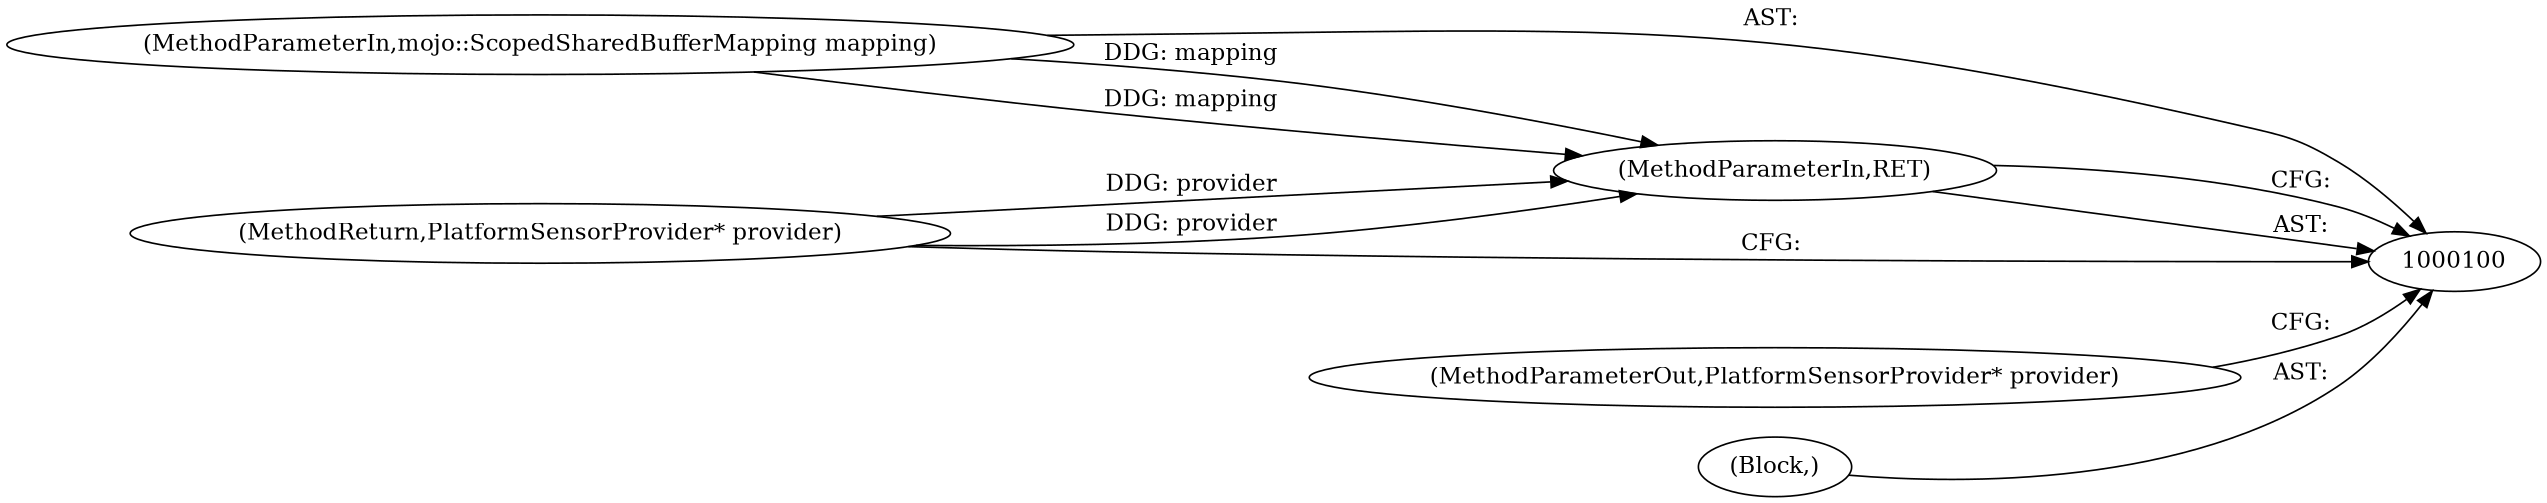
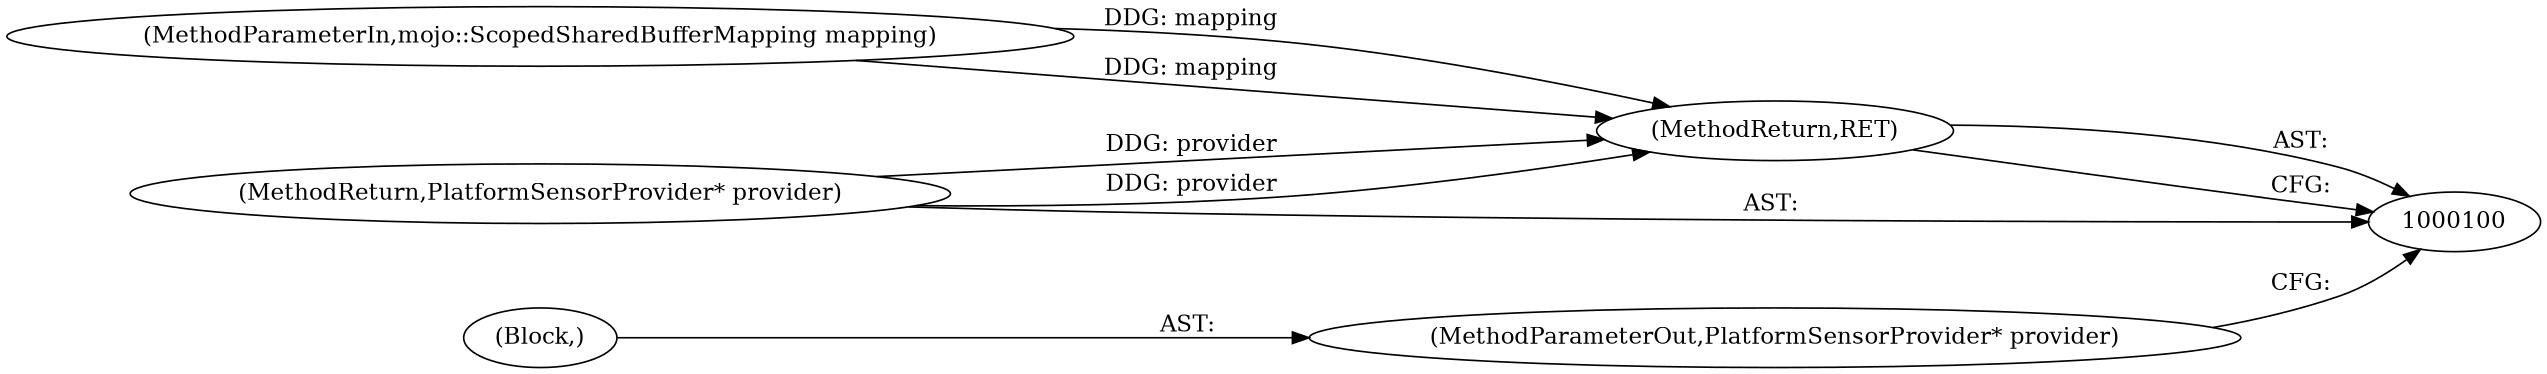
edge "(MethodParameterIn,mojo::ScopedSharedBufferMapping mapping)" -> "1000100": removed, label "AST:"
node "(MethodParameterIn,RET)": label "(MethodParameterIn,RET)" -> "(MethodReturn,RET)"
edge "(MethodReturn,PlatformSensorProvider* provider)" -> "1000100": label "CFG: " -> "AST: "
edge "(Block,)" -> "1000100": now "(Block,)" -> "(MethodParameterOut,PlatformSensorProvider* provider)"
